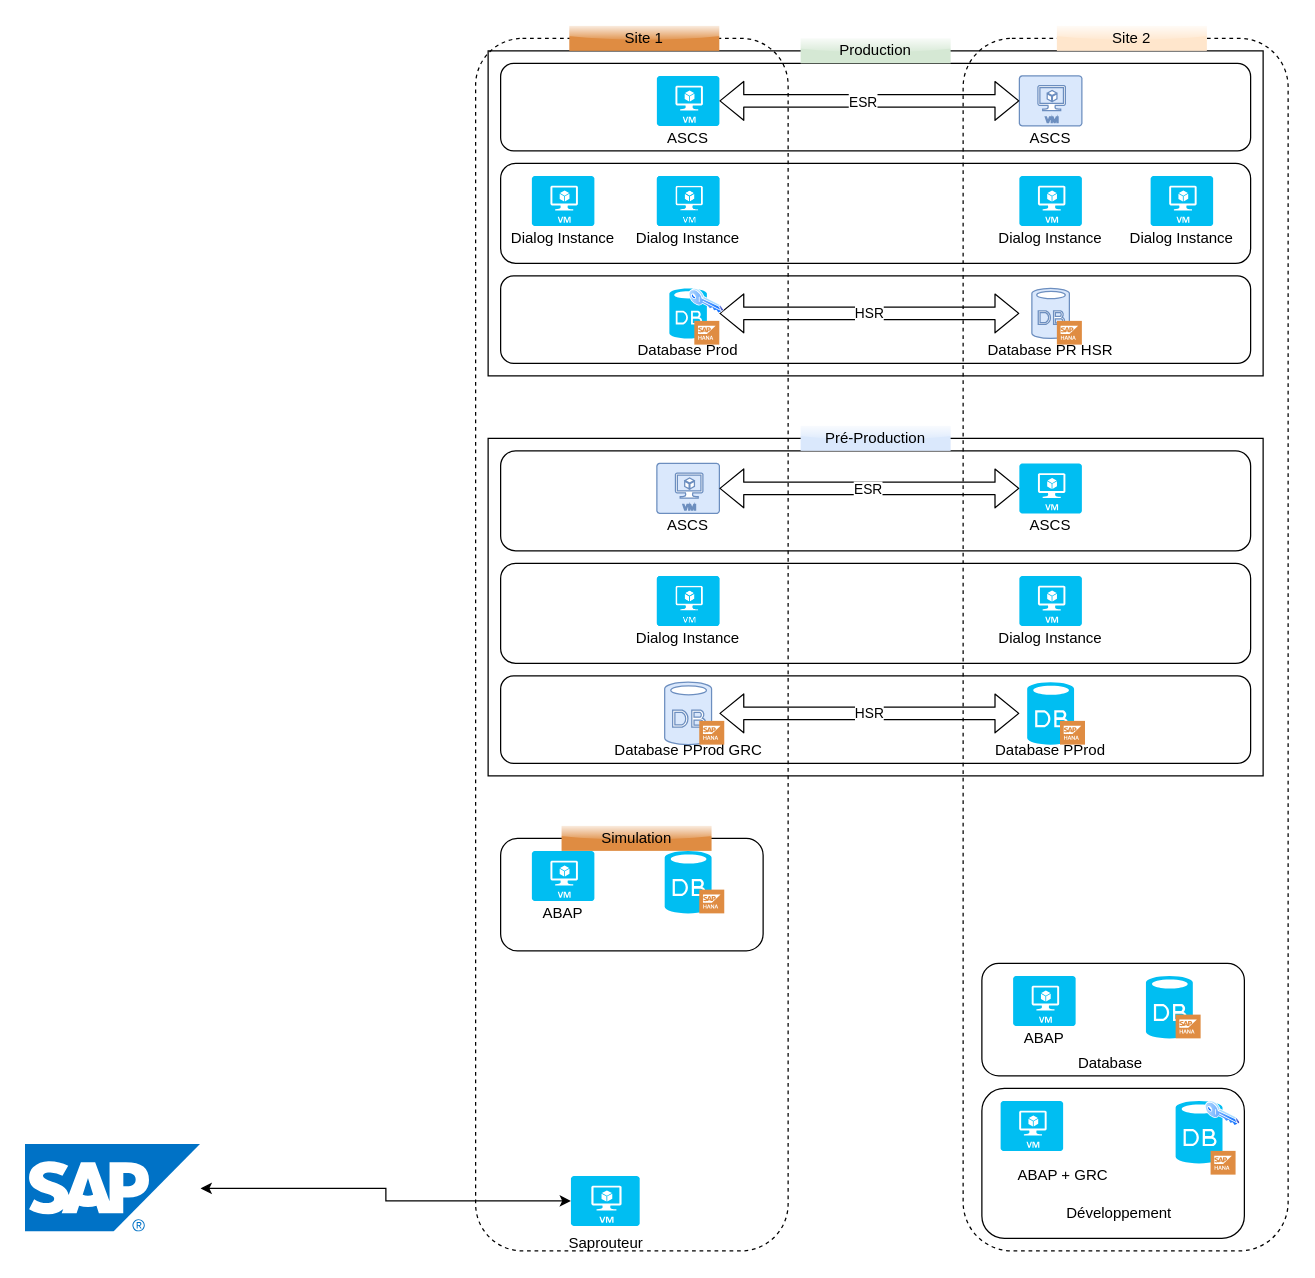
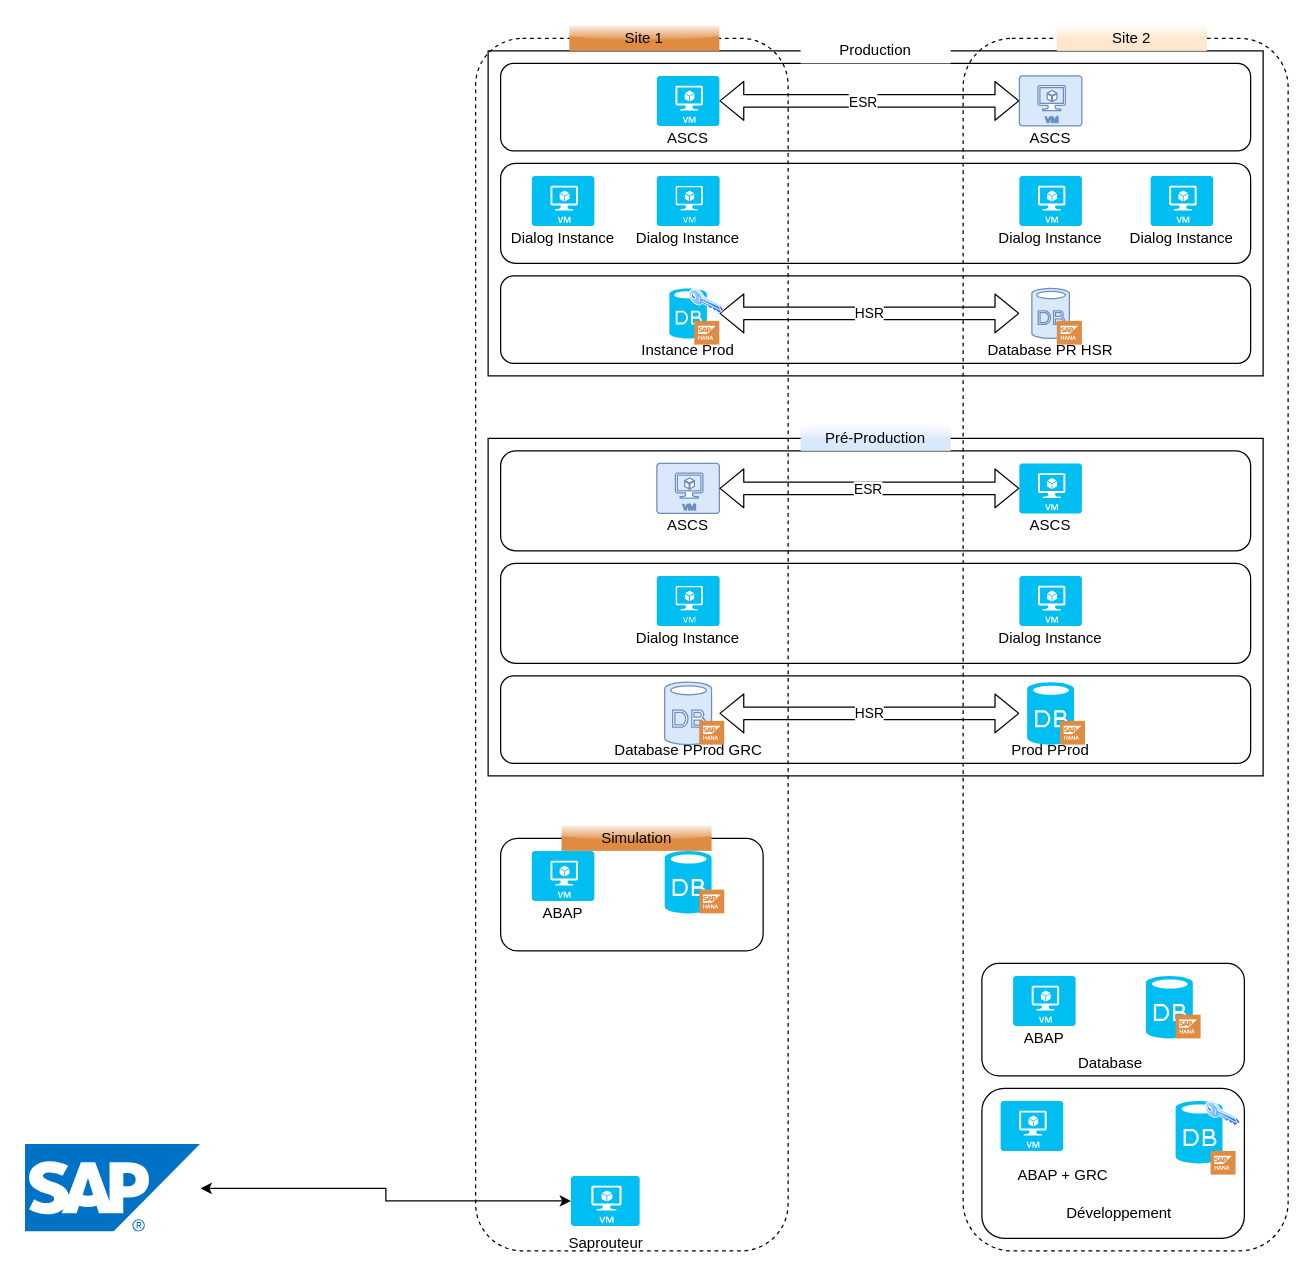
node "Production": fillcolor #d5e8d4 -> #ffffff
node "Database Prod": label "Database Prod" -> "Instance Prod"
node "Database PProd": label "Database PProd" -> "Prod PProd"
